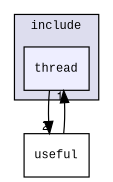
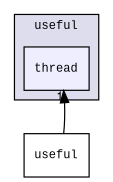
cluster "include": label "include" -> "useful"
edge "thread" -> "useful": removed
